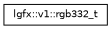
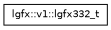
node "lgfx::v1::rgb332_t": label "lgfx::v1::rgb332_t" -> "lgfx::v1::lgfx332_t"
